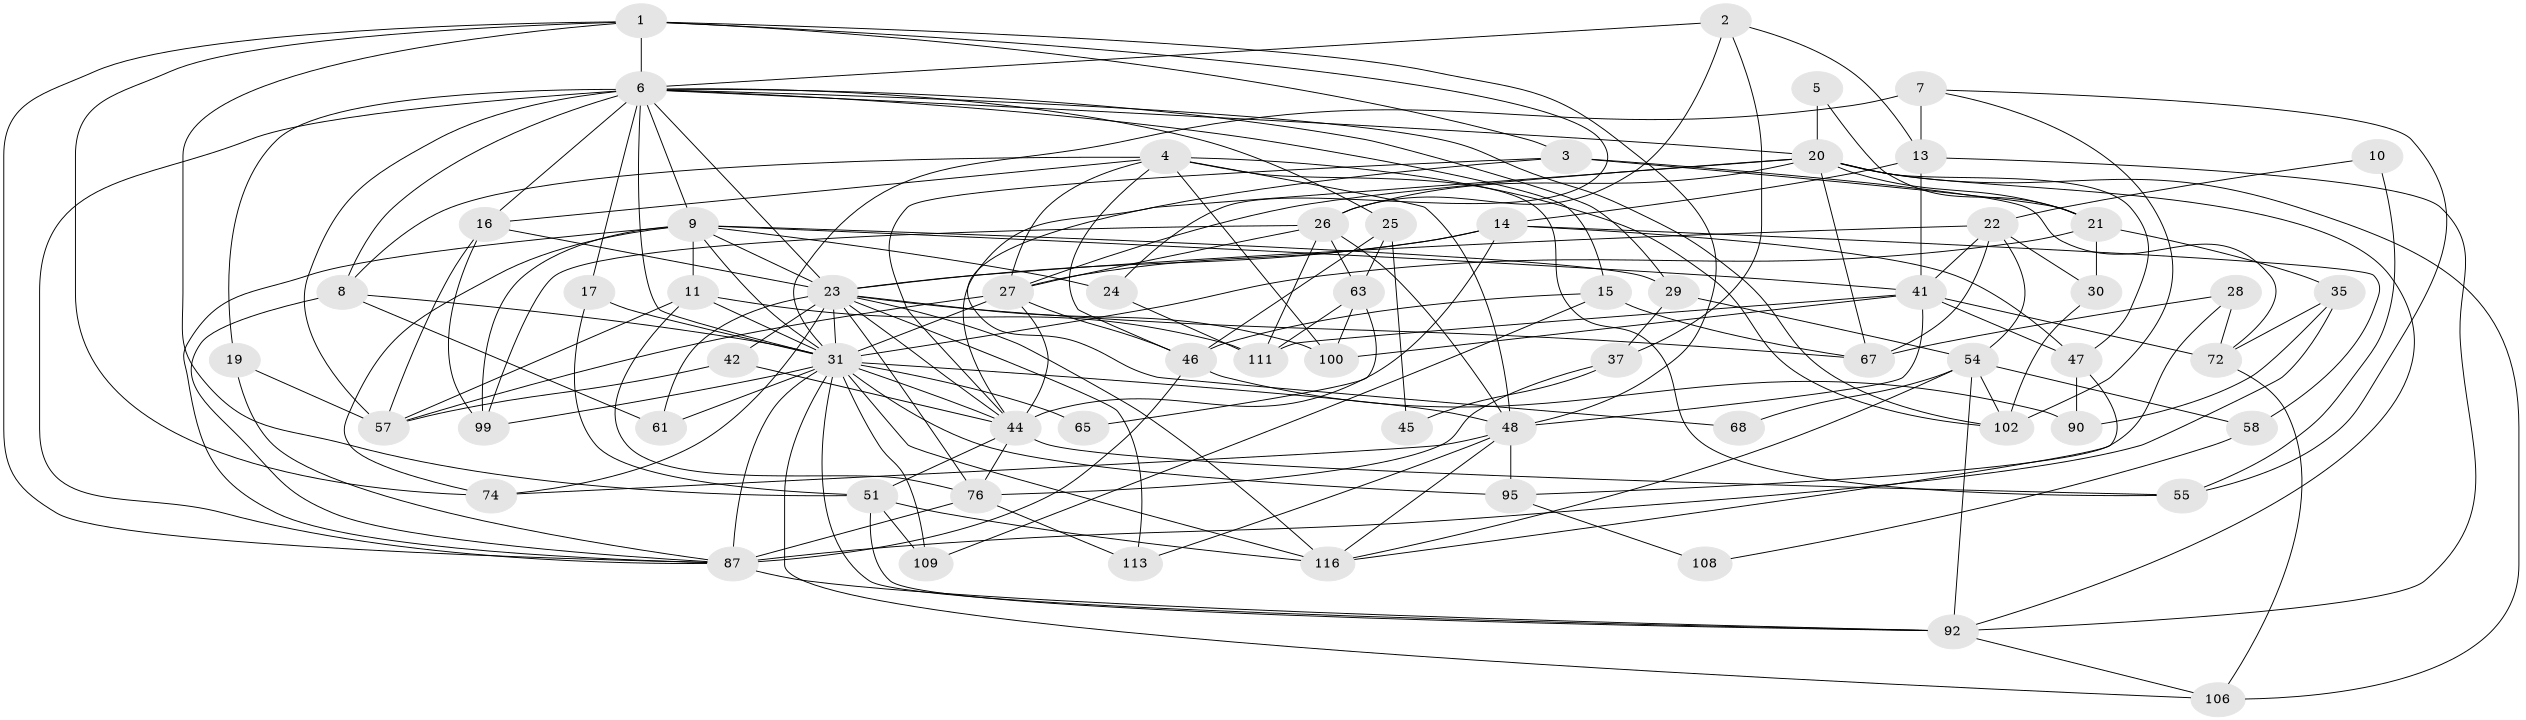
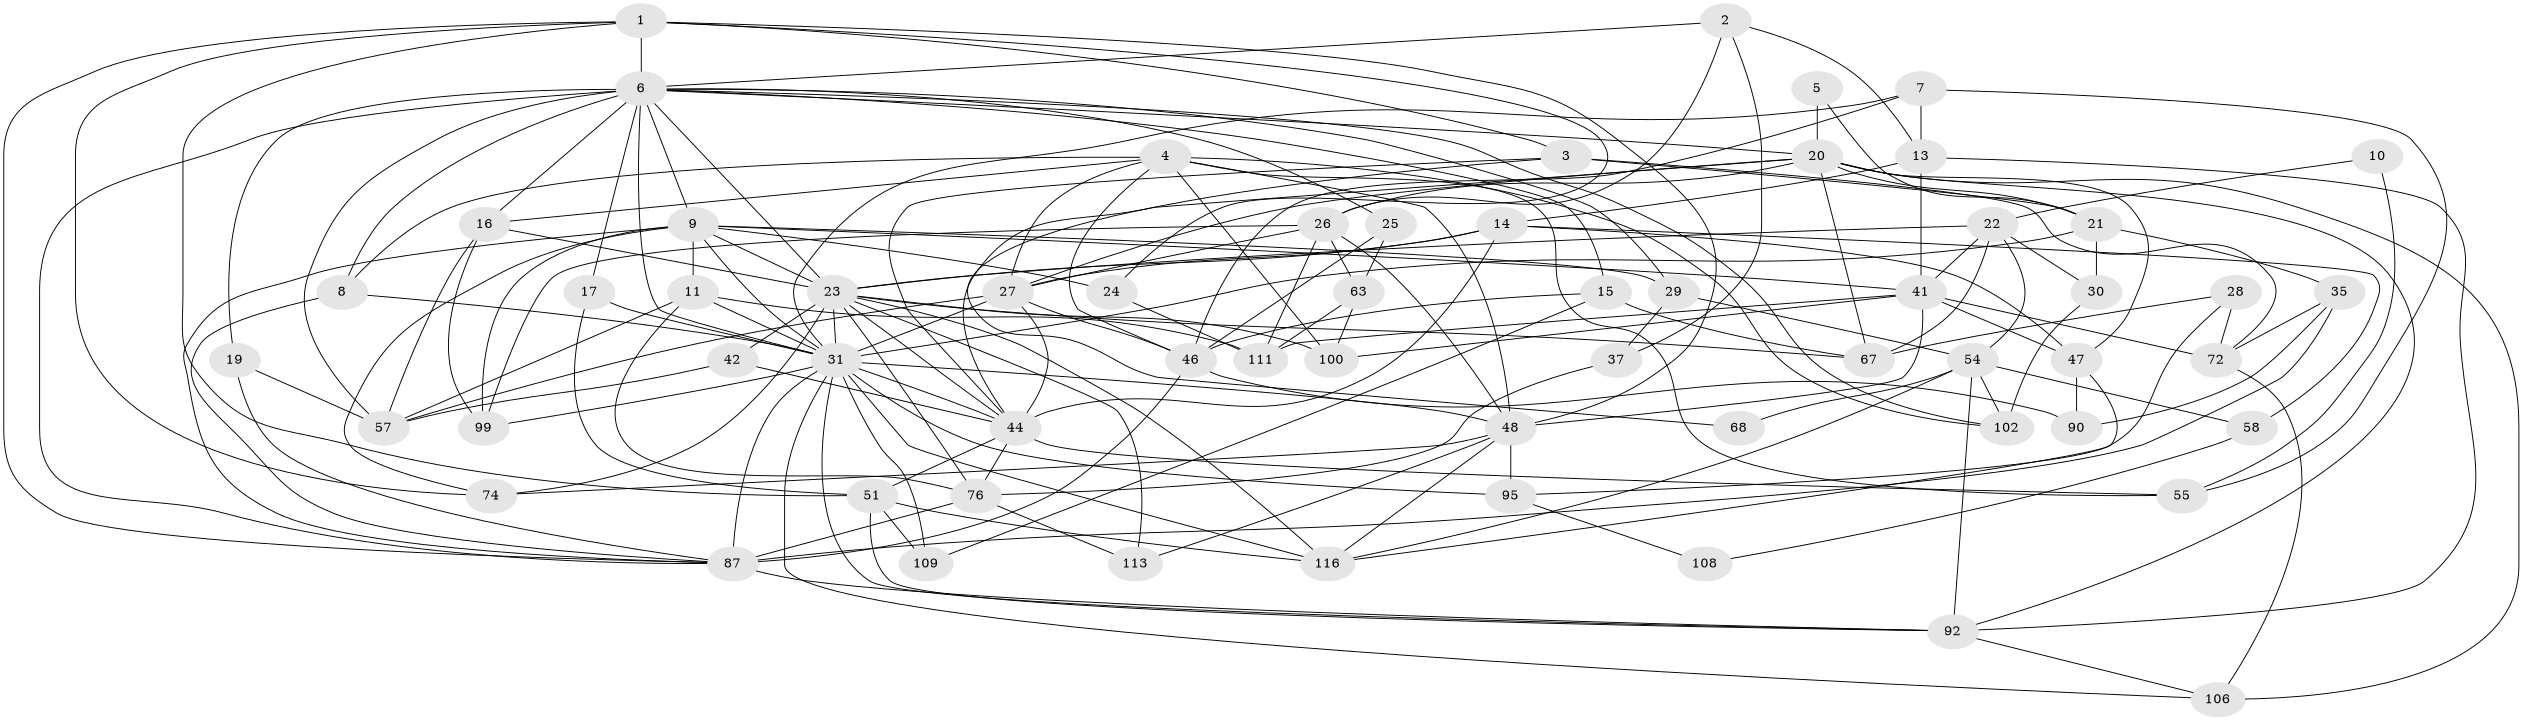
edge "7" -- "102": now "7" -- "46"
node "61": removed
node "65": removed
node "45": removed
